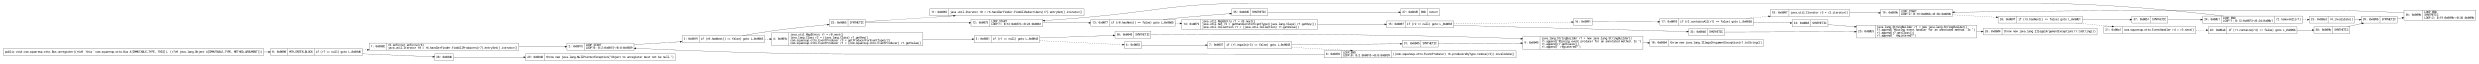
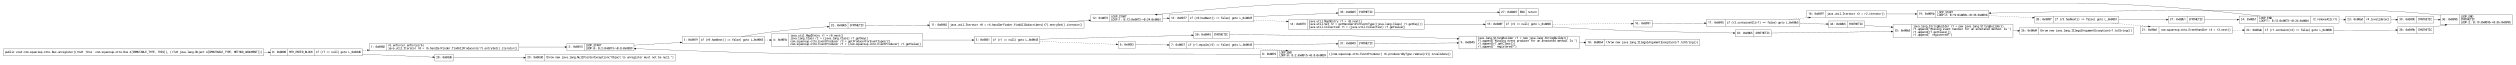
edge "32: 0x0065" -> "12: 0x0073": now "11: 0x0065" -> "12: 0x0073"
edge "38: 0x009b" -> "39: 0x009b": now "38: 0x009b" -> "36: 0x009b"
